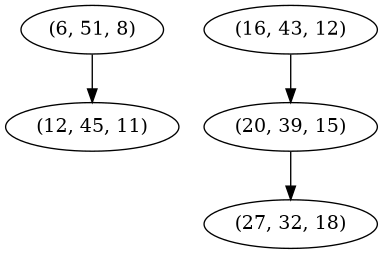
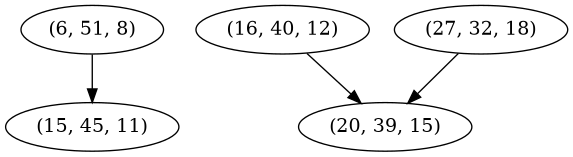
node "(16, 43, 12)": label "(16, 43, 12)" -> "(16, 40, 12)"
node "(12, 45, 11)": label "(12, 45, 11)" -> "(15, 45, 11)"
edge "(20, 39, 15)" -> "(27, 32, 18)": reversed
